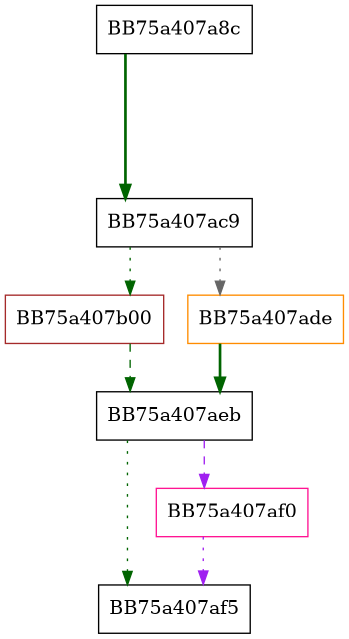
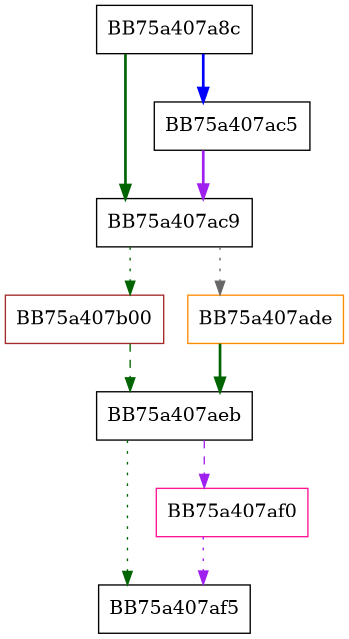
node "BB75a407ac5": added
